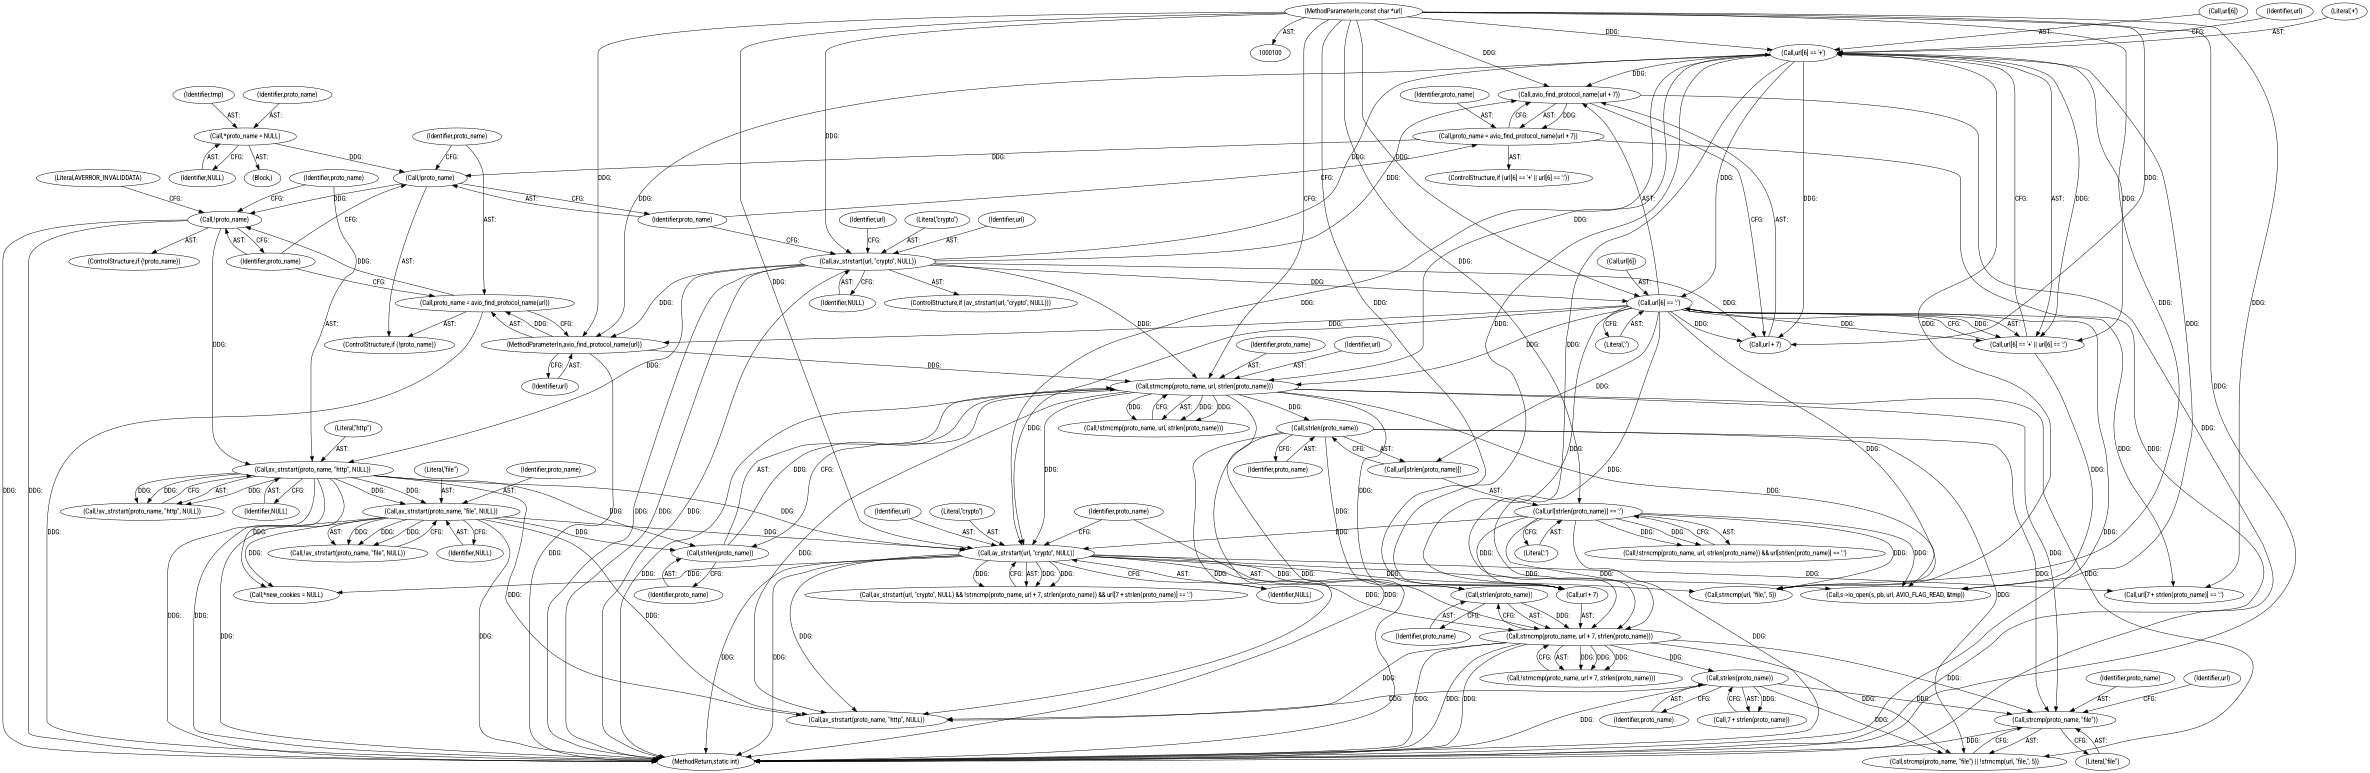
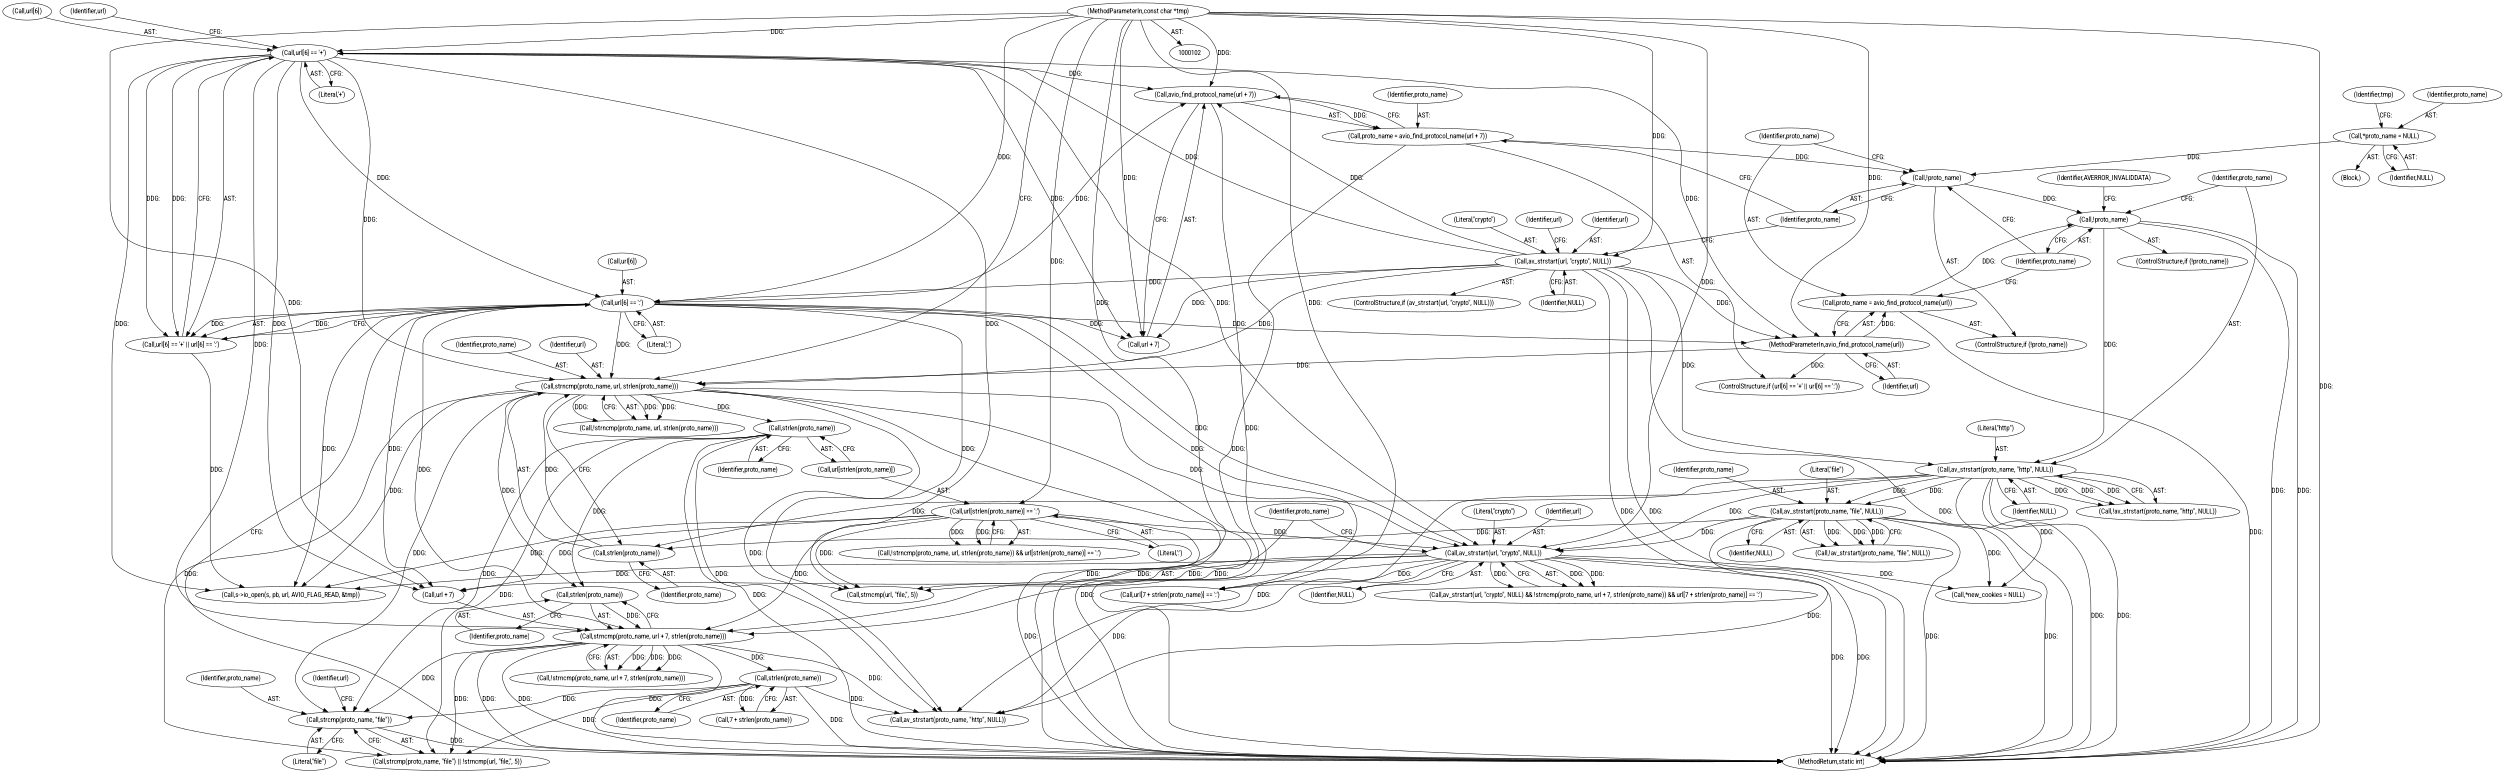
node "(MethodParameterIn,const char *url)": label "(MethodParameterIn,const char *url)" -> "(MethodParameterIn,const char *tmp)"
node "1000100": label "1000100" -> "1000102"
edge "(Call,url[6] == '+')" -> "(Literal,'+')": added, label "CFG:"
edge "(Identifier,tmp)" -> "(Call,*proto_name = NULL)": label "AST: " -> "CFG: "
node "(Literal,AVERROR_INVALIDDATA)": label "(Literal,AVERROR_INVALIDDATA)" -> "(Identifier,AVERROR_INVALIDDATA)"
edge "(Call,url[6] == ':')" -> "(Call,avio_find_protocol_name(url + 7))": label "AST: " -> "DDG: "
edge "(Call,url[6] == ':')" -> "(Call,url[strlen(proto_name)])": now "(Call,url[6] == ':')" -> "(Call,s->io_open(s, pb, url, AVIO_FLAG_READ, &tmp))"
edge "(Call,url[6] == ':')" -> "(MethodReturn,static int)": label "DDG: " -> "CFG: "
edge "(MethodParameterIn,avio_find_protocol_name(url))" -> "(MethodReturn,static int)": now "(MethodParameterIn,avio_find_protocol_name(url))" -> "(ControlStructure,if (url[6] == '+' || url[6] == ':'))"
